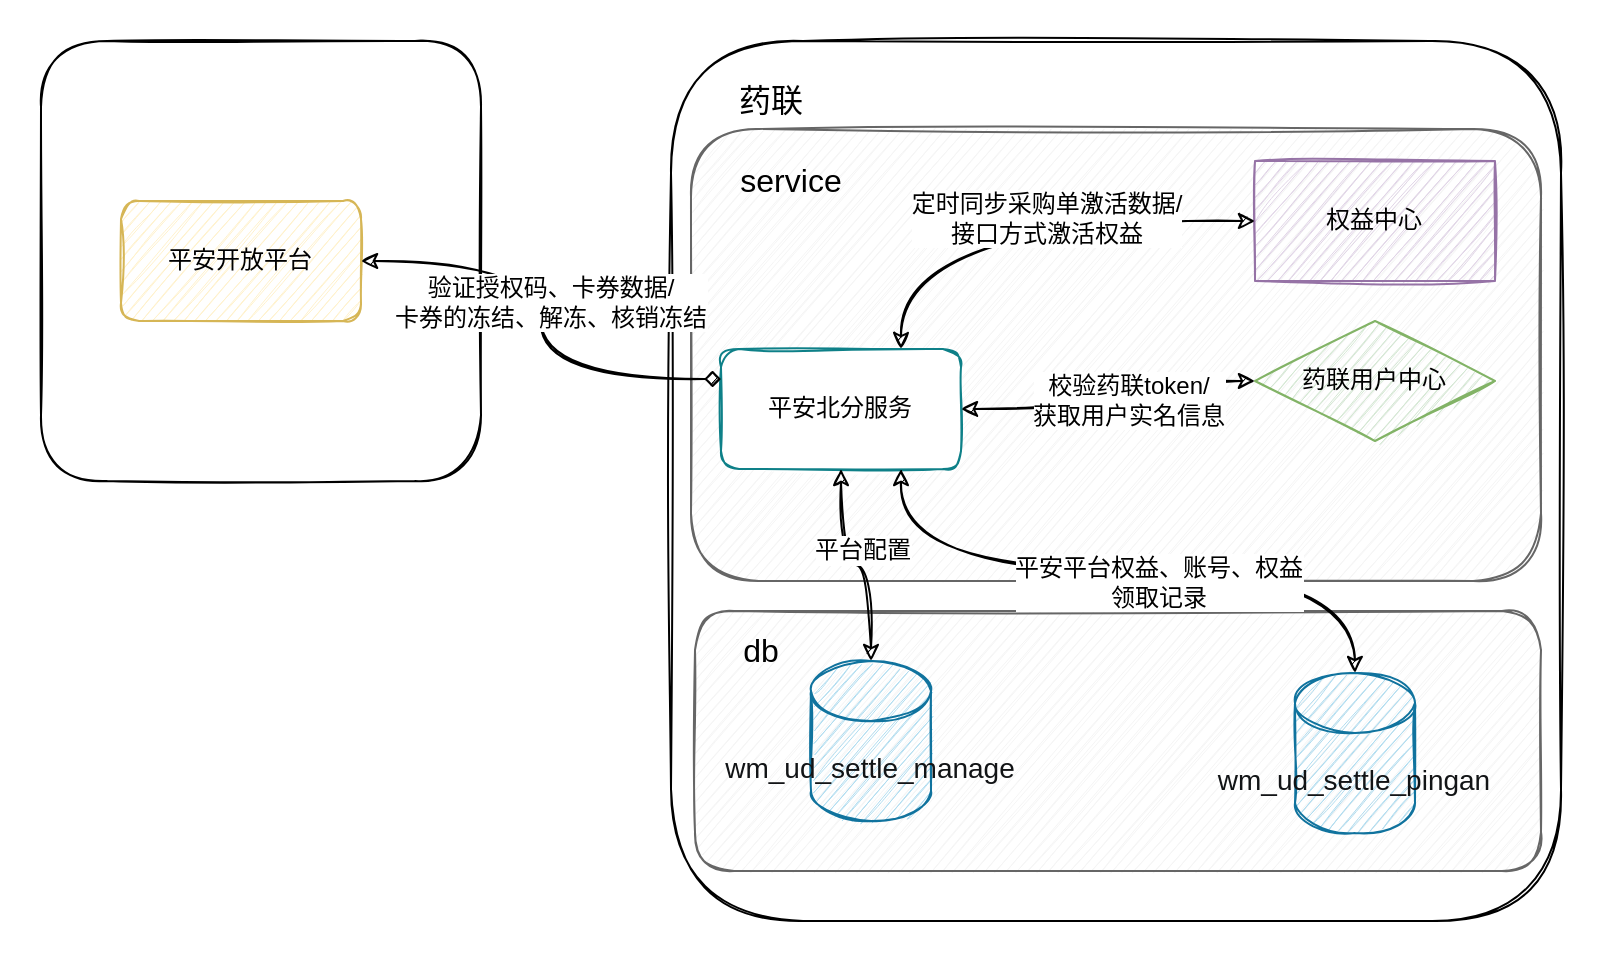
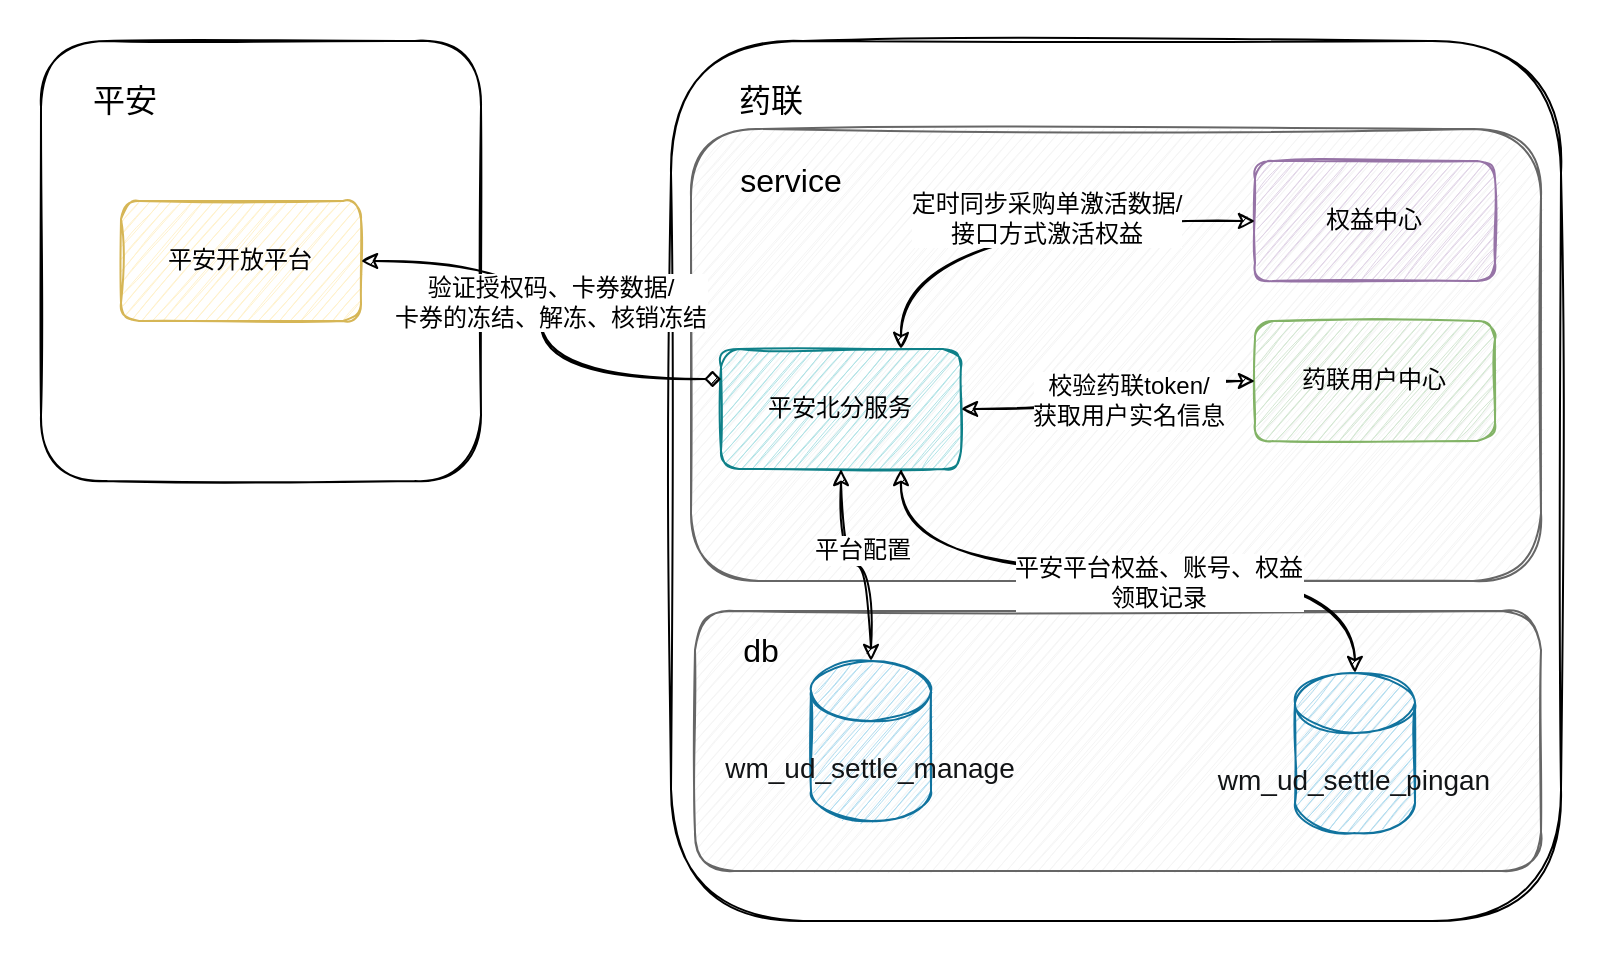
node "平安": added
node "权益中心": shape rectangle -> rounded rectangle
node "药联用户中心": shape diamond -> rounded rectangle
node "平安北分服务": fillcolor #ffffff -> #b0e3e6
